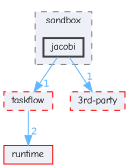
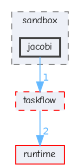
node "3rd-party": removed
